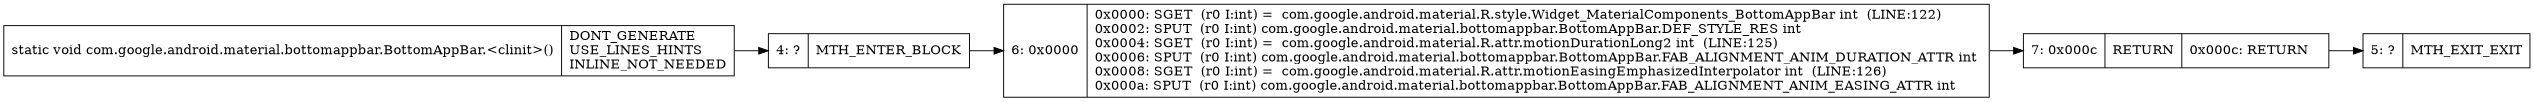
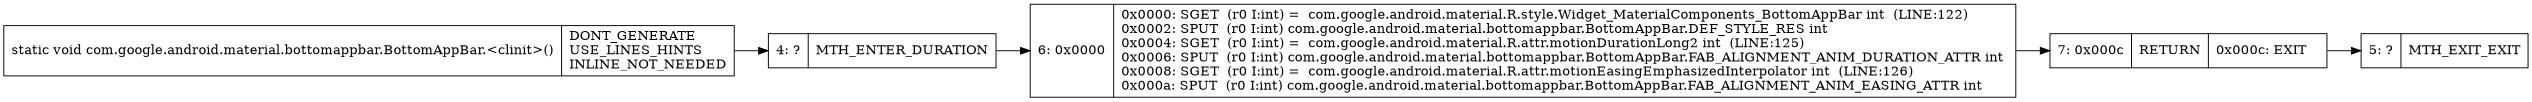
node "4: ?": text "MTH_ENTER_BLOCK" -> "MTH_ENTER_DURATION"
node "7: 0x000c": text "0x000c: RETURN" -> "0x000c: EXIT"
